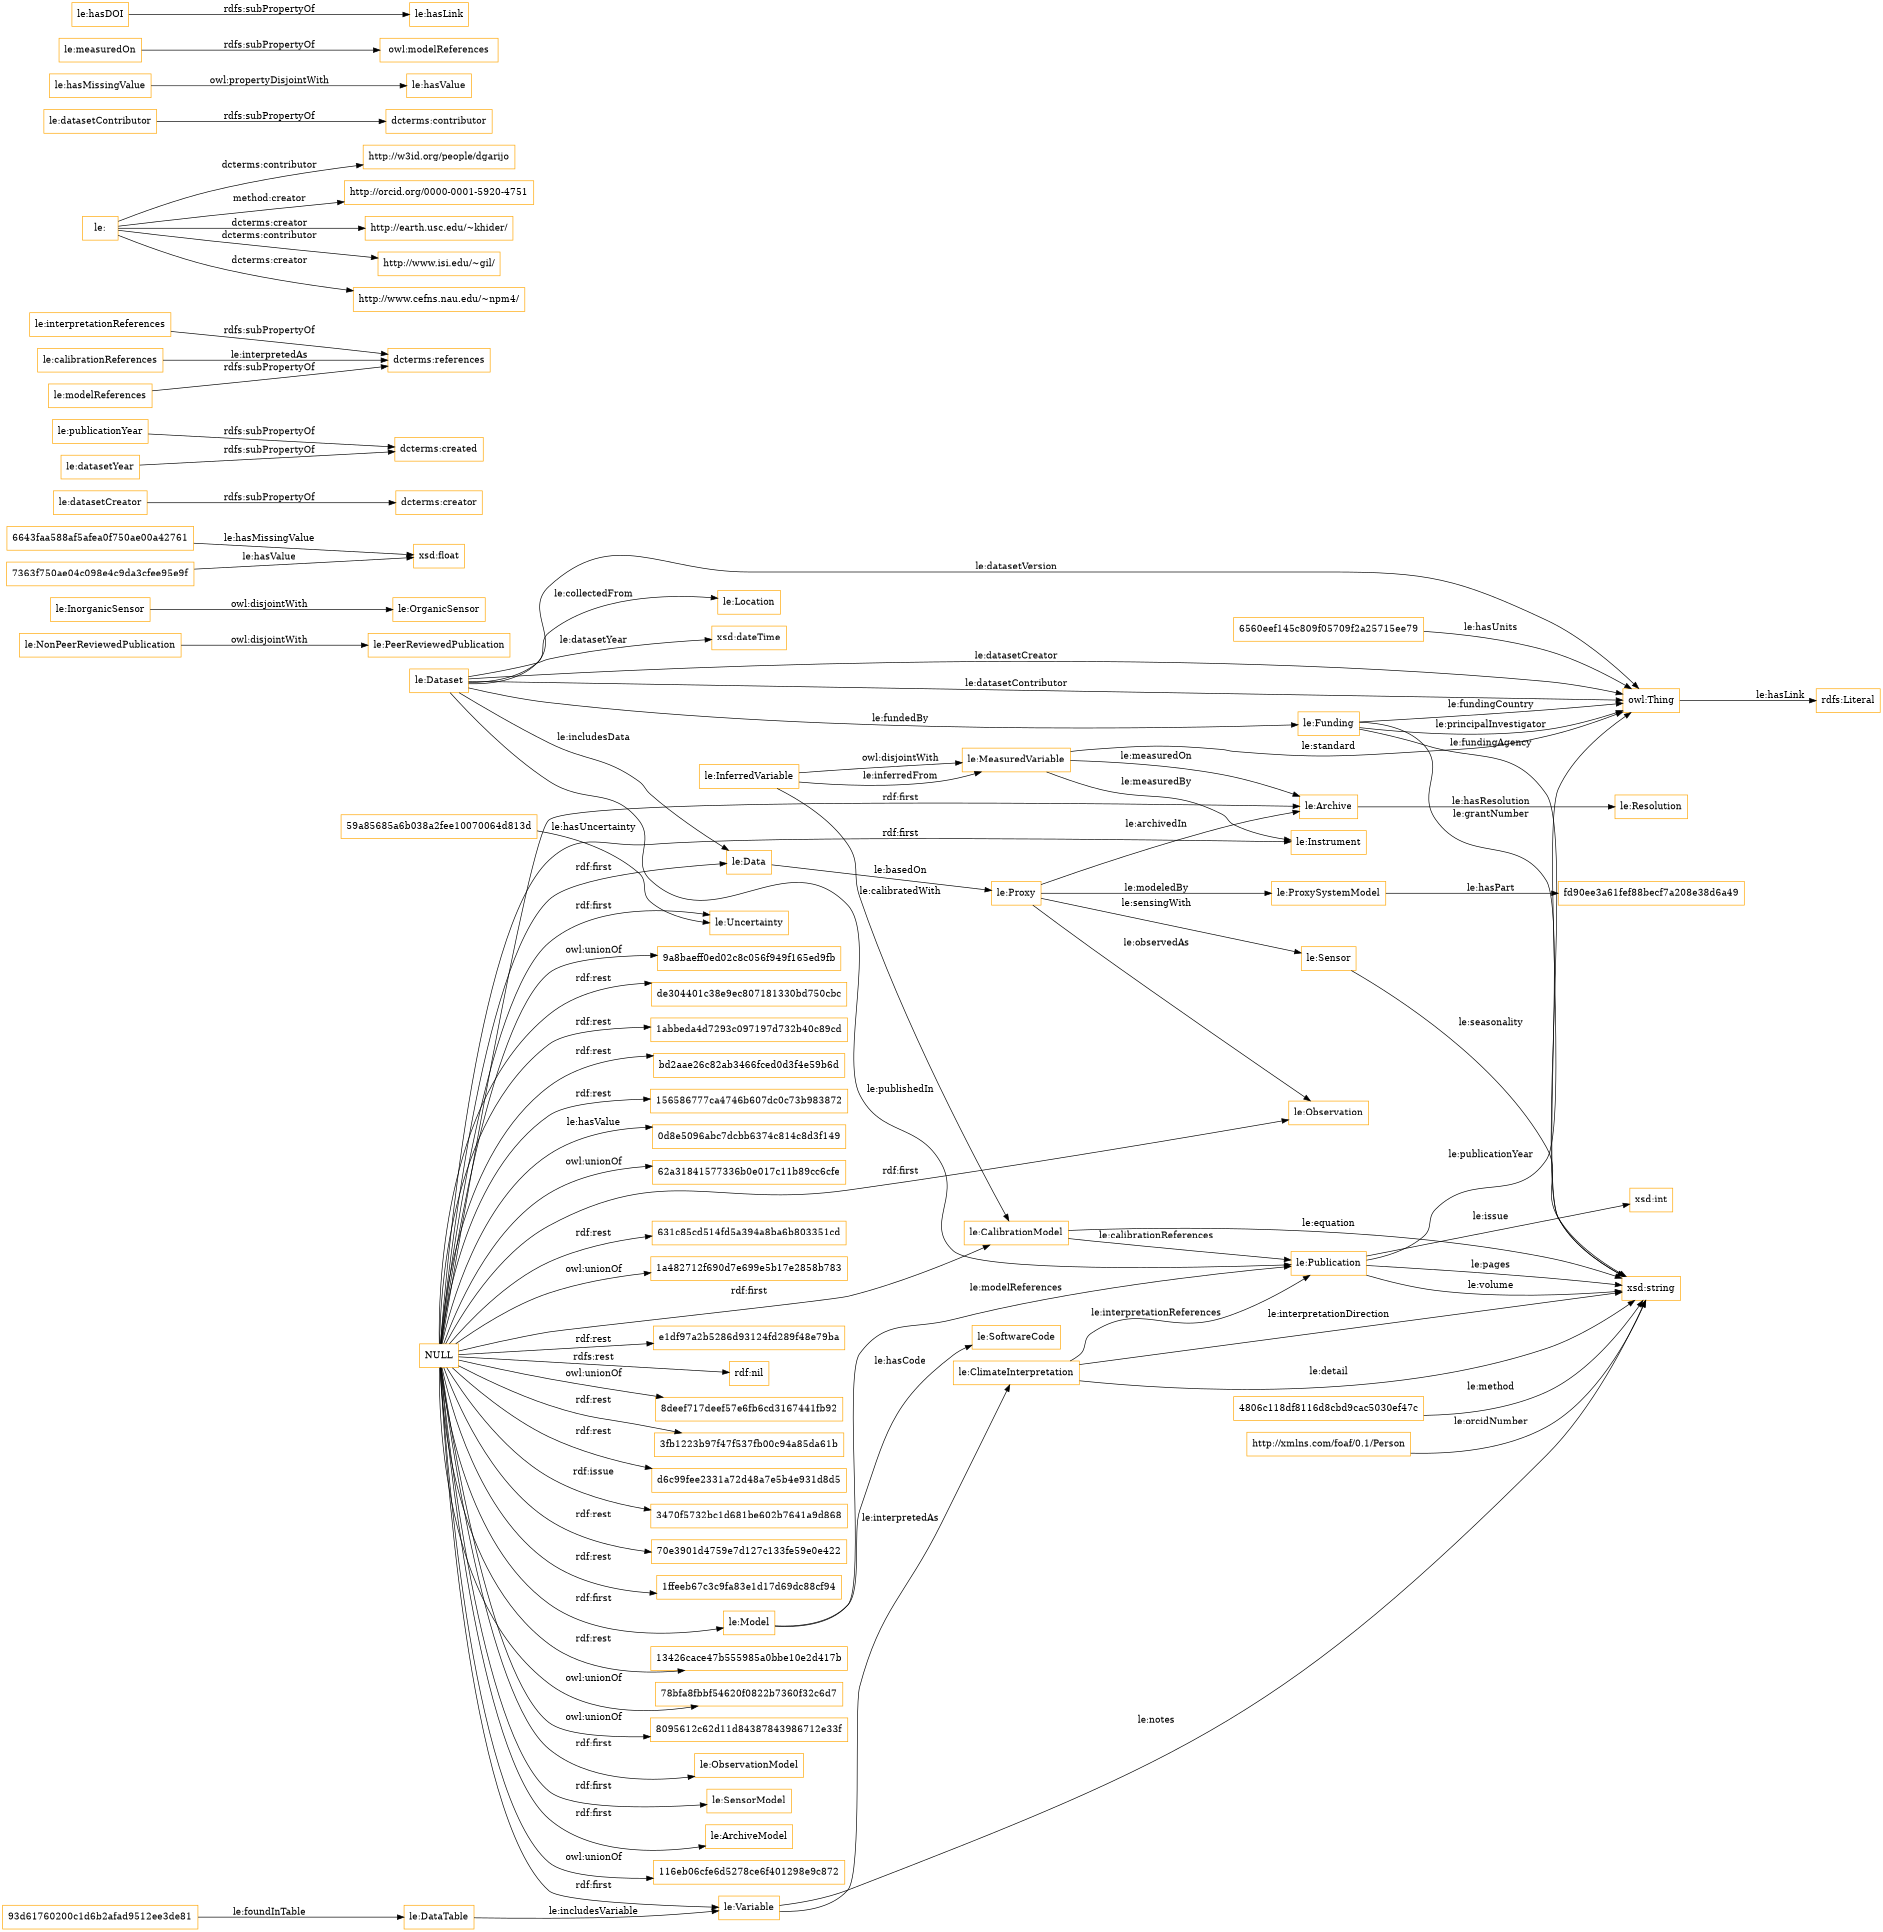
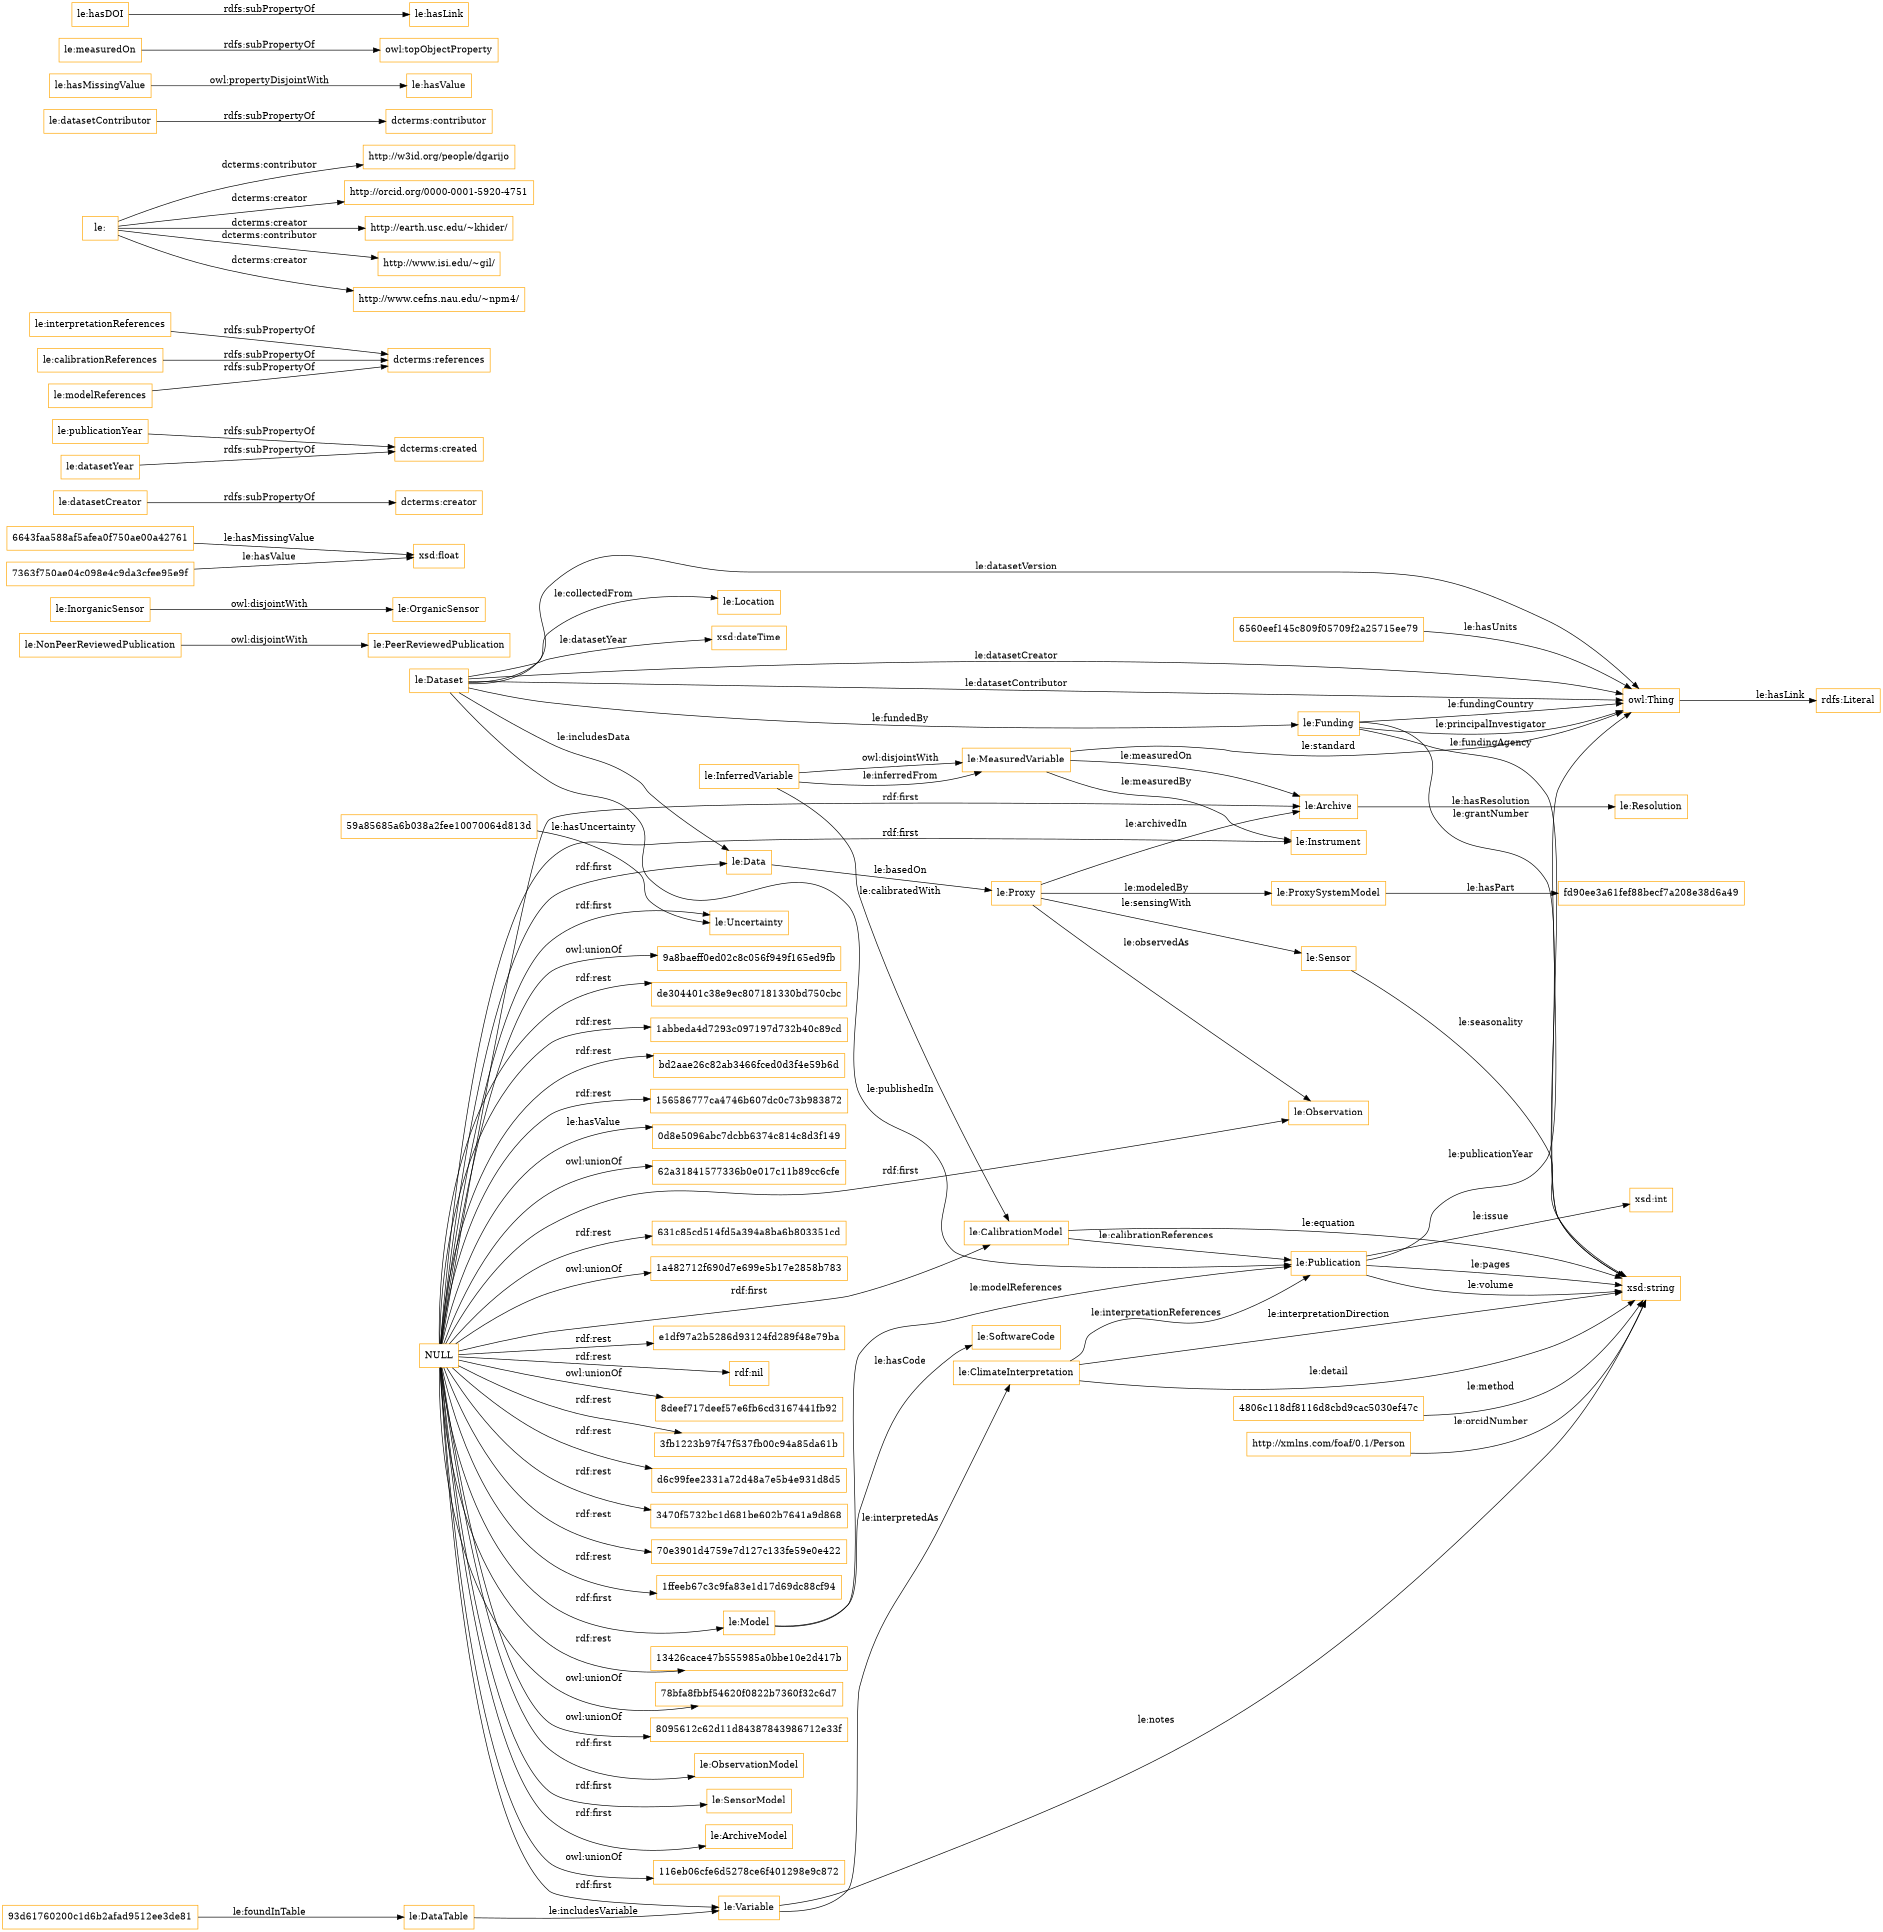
node "owl:modelReferences": label "owl:modelReferences" -> "owl:topObjectProperty"
edge "le:" -> "http://orcid.org/0000-0001-5920-4751": label "method:creator" -> "dcterms:creator"
edge "le:calibrationReferences" -> "dcterms:references": label "le:interpretedAs" -> "rdfs:subPropertyOf"
edge "NULL" -> "rdf:nil": label "rdfs:rest" -> "rdf:rest"
edge "NULL" -> "3470f5732bc1d681be602b7641a9d868": label "rdf:issue" -> "rdf:rest"
